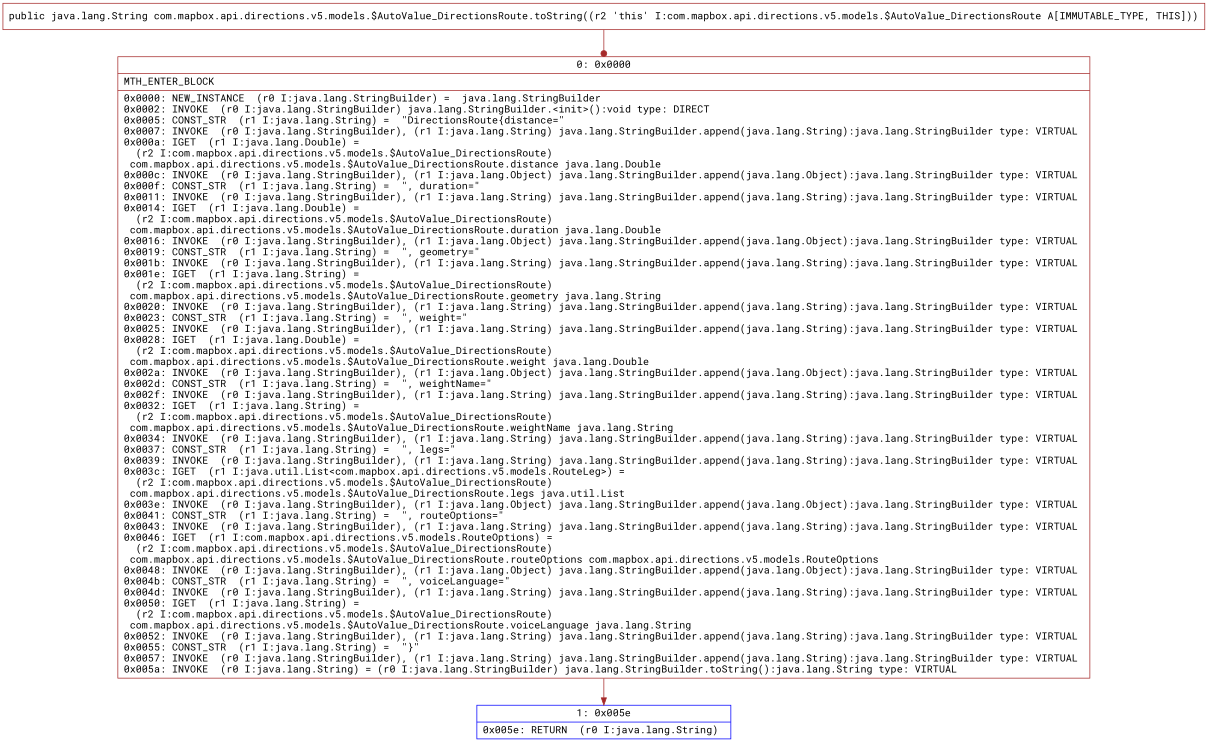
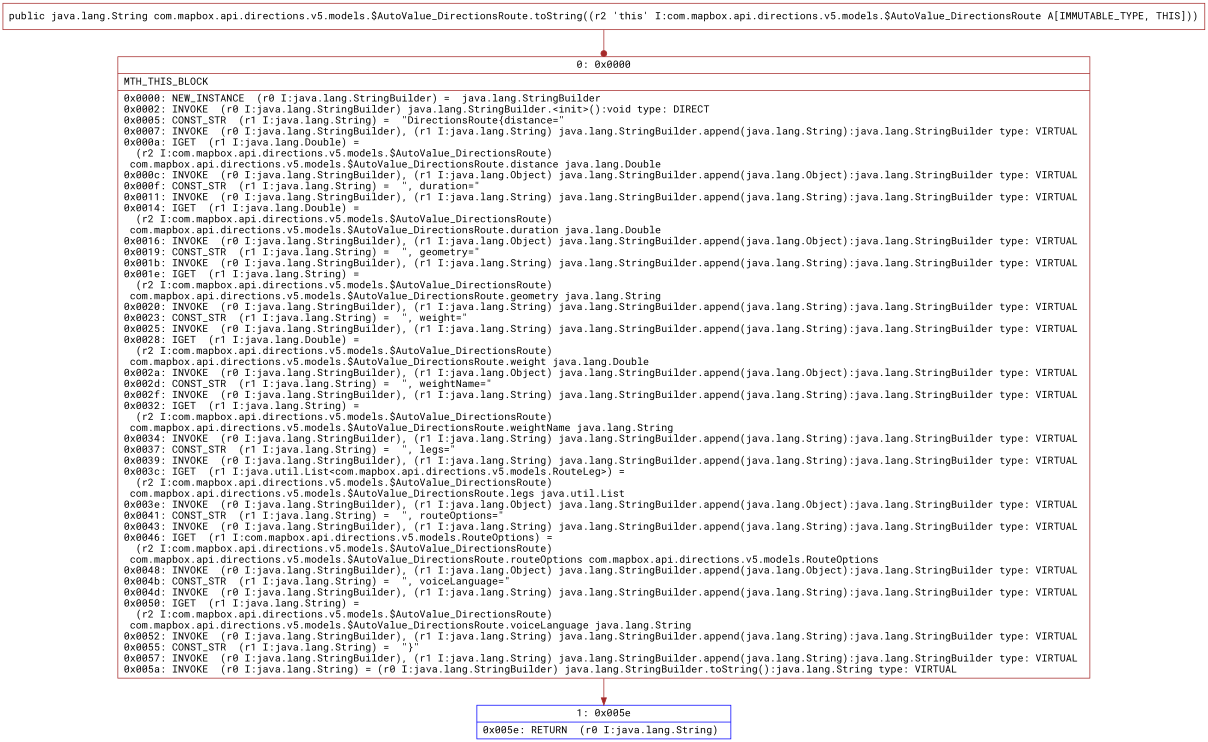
node "0: 0x0000": text "MTH_ENTER_BLOCK" -> "MTH_THIS_BLOCK"
